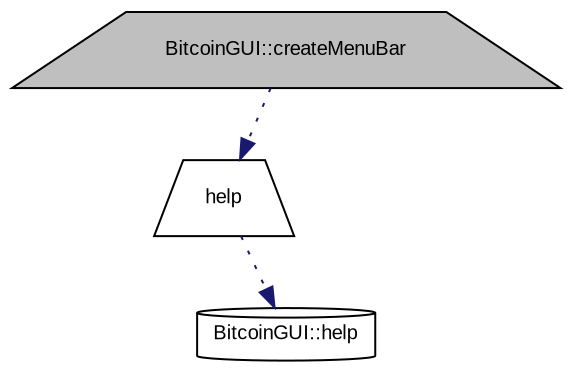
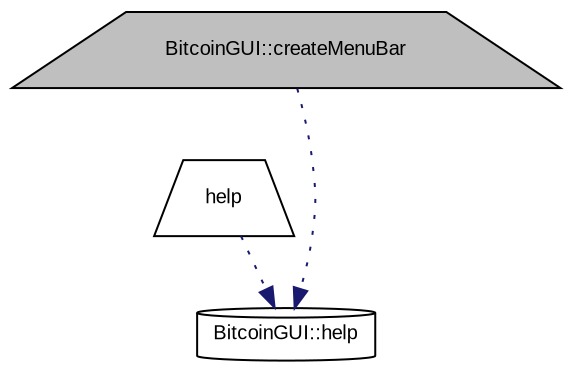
edge "BitcoinGUI::createMenuBar" -> "help": now "BitcoinGUI::createMenuBar" -> "BitcoinGUI::help"
